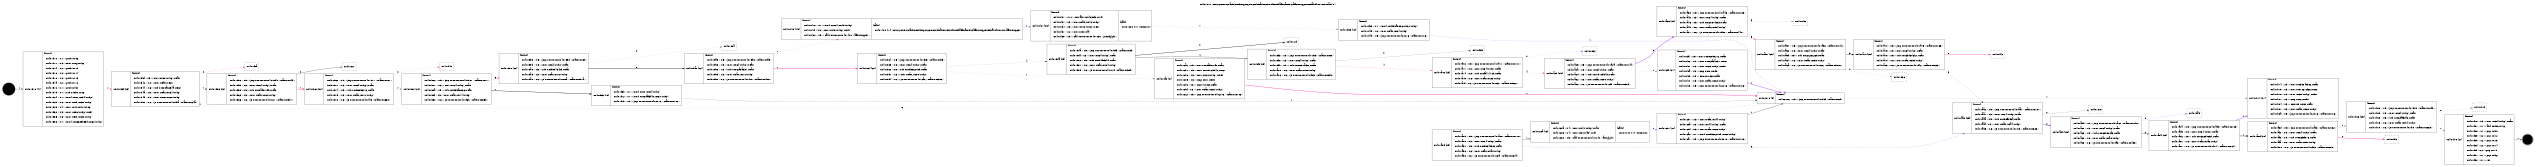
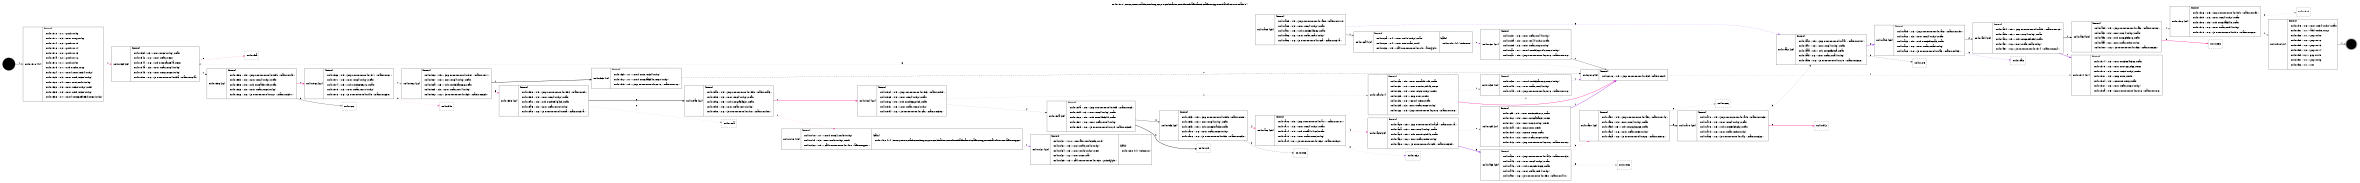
edge "0x401d27 [23]" -> "0x401d3e [18]": now "0x401cac [27]" -> "0x401d3e [18]"
